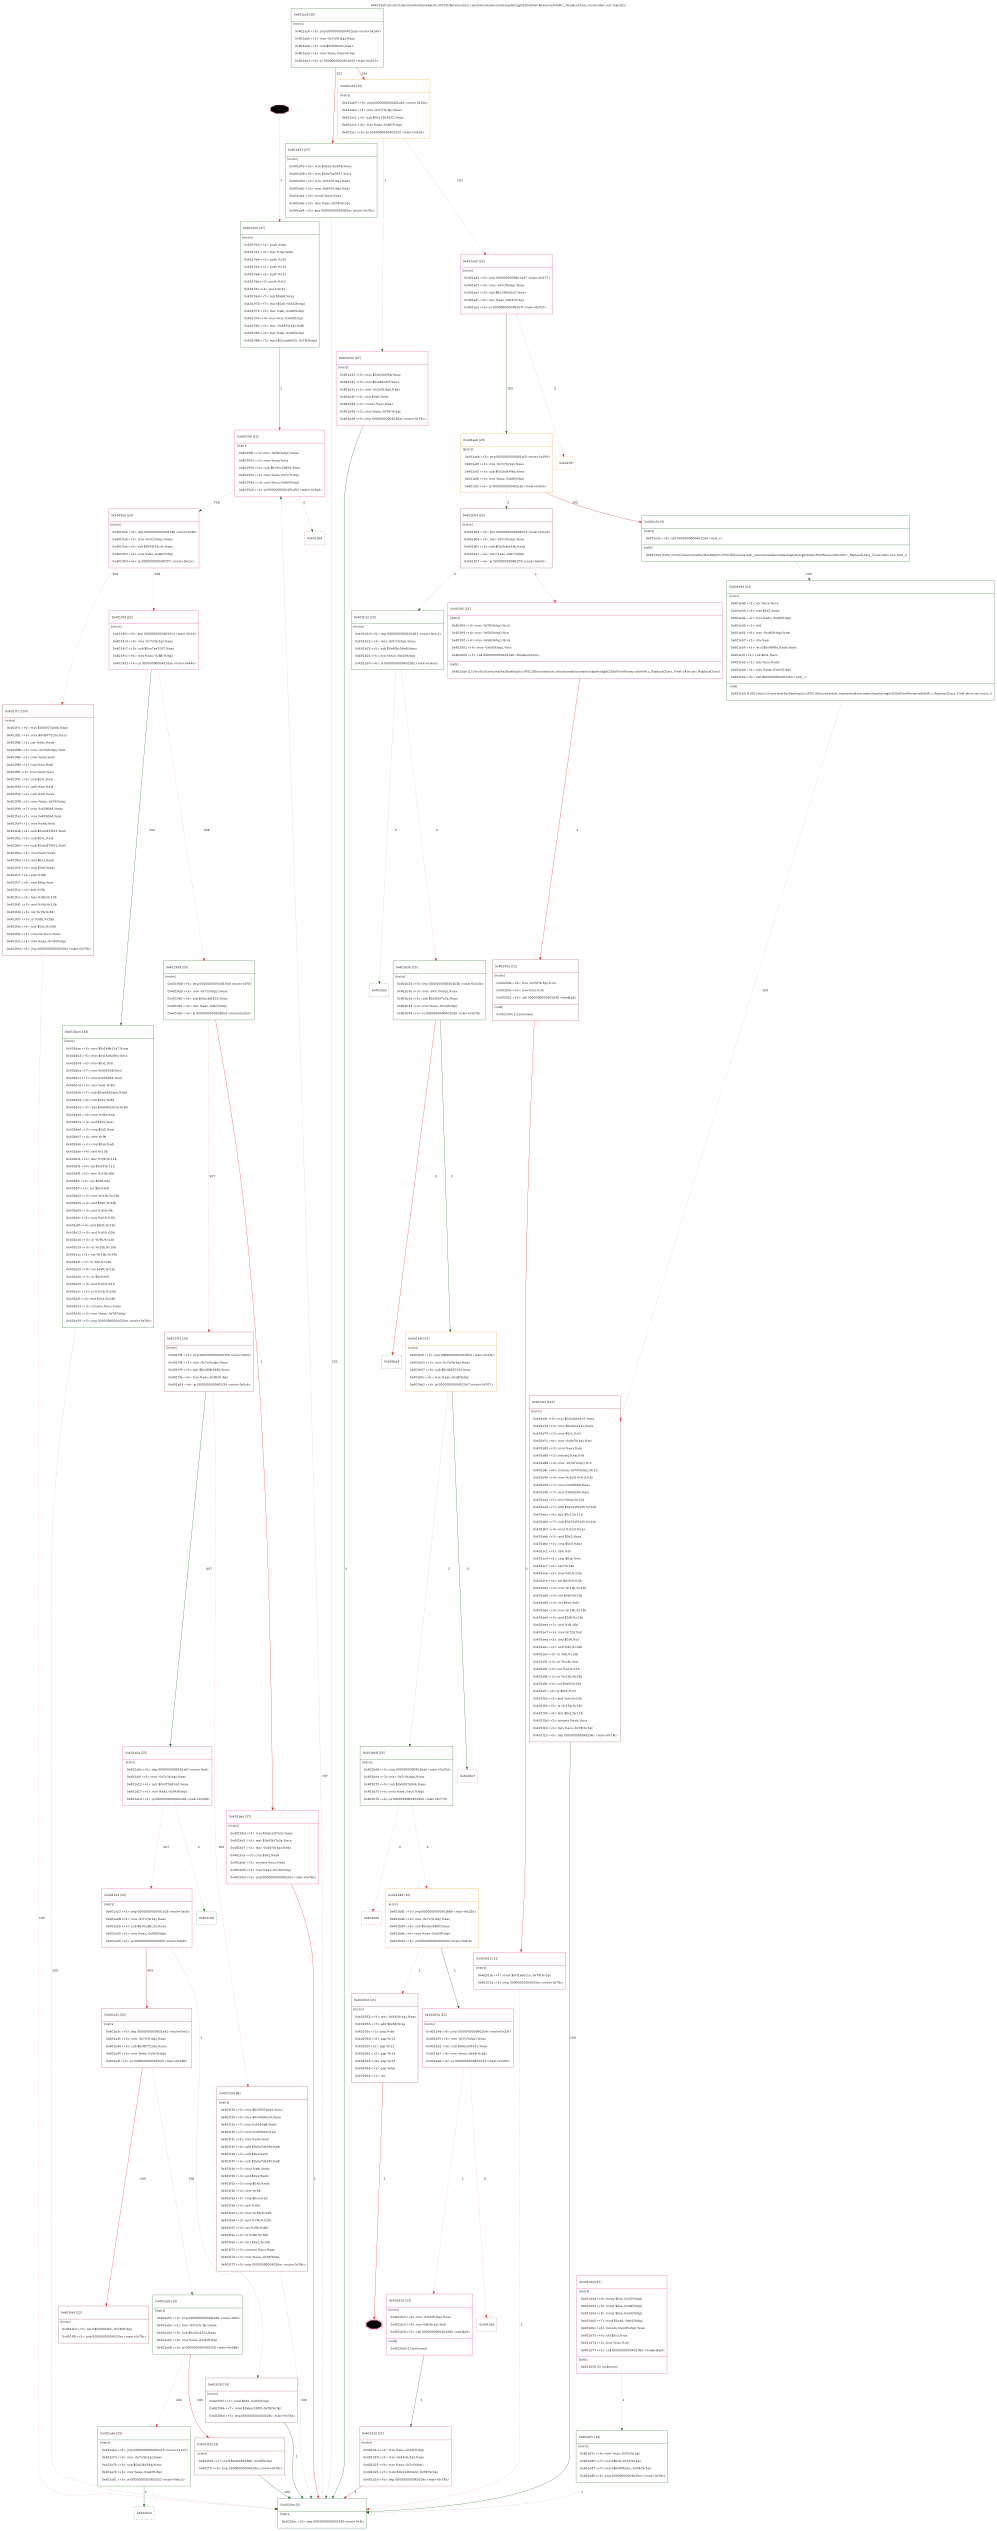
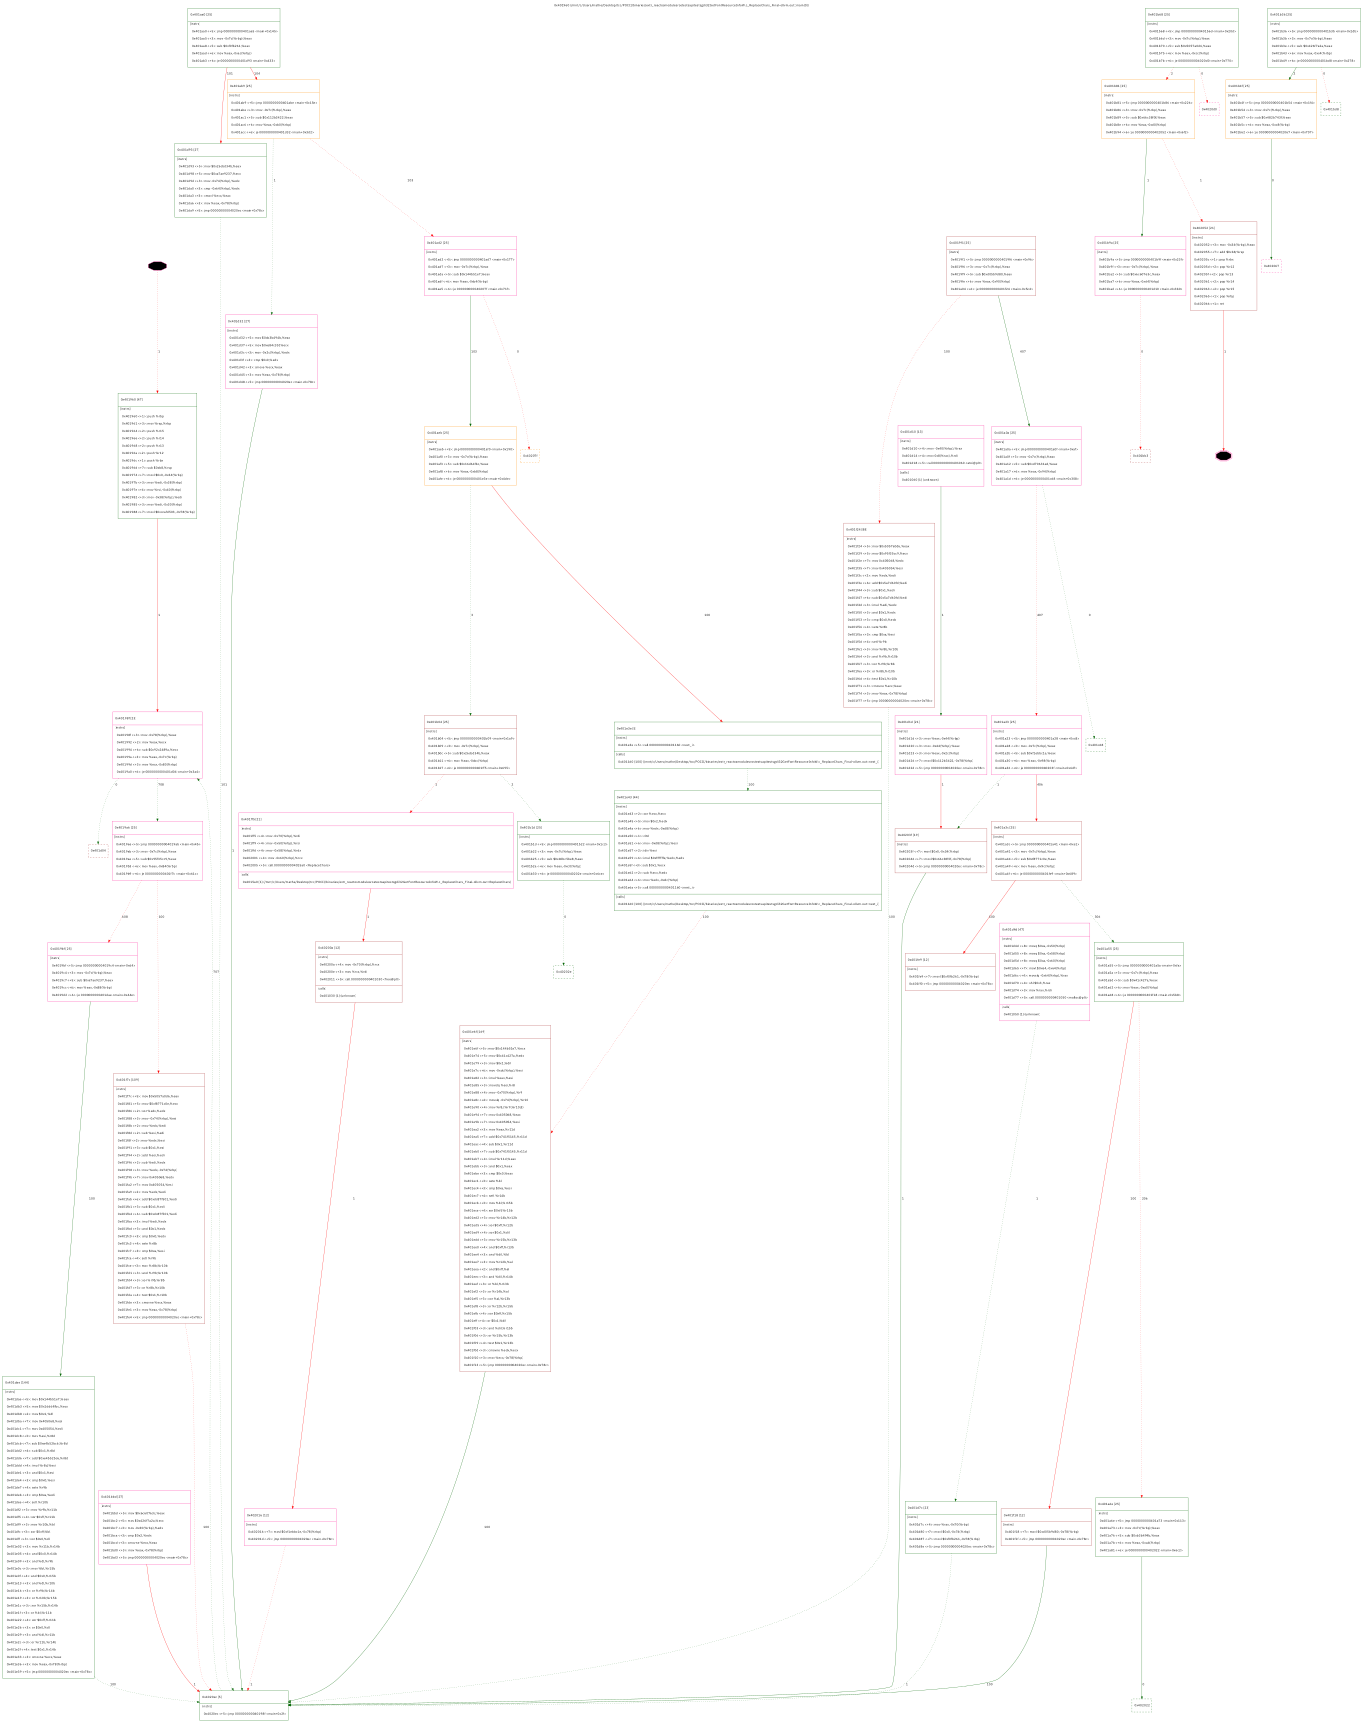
edge "0x401b1d [25]" -> "0x401b36 [25]": removed, label "2"
node "0x4019d8 [25]": removed
edge "0x401b36 [25]" -> "0x401bd8": style solid -> dotted
edge "0x401b4f [25]" -> "0x401b68 [25]": removed, label "2"
edge "0x401b9a [25]" -> "0x401d10 [13]": removed, label "1"
edge "0x401d1d [21]" -> "0x4020ec [5]": now "0x401d1d [21]" -> "0x40203f [19]"
